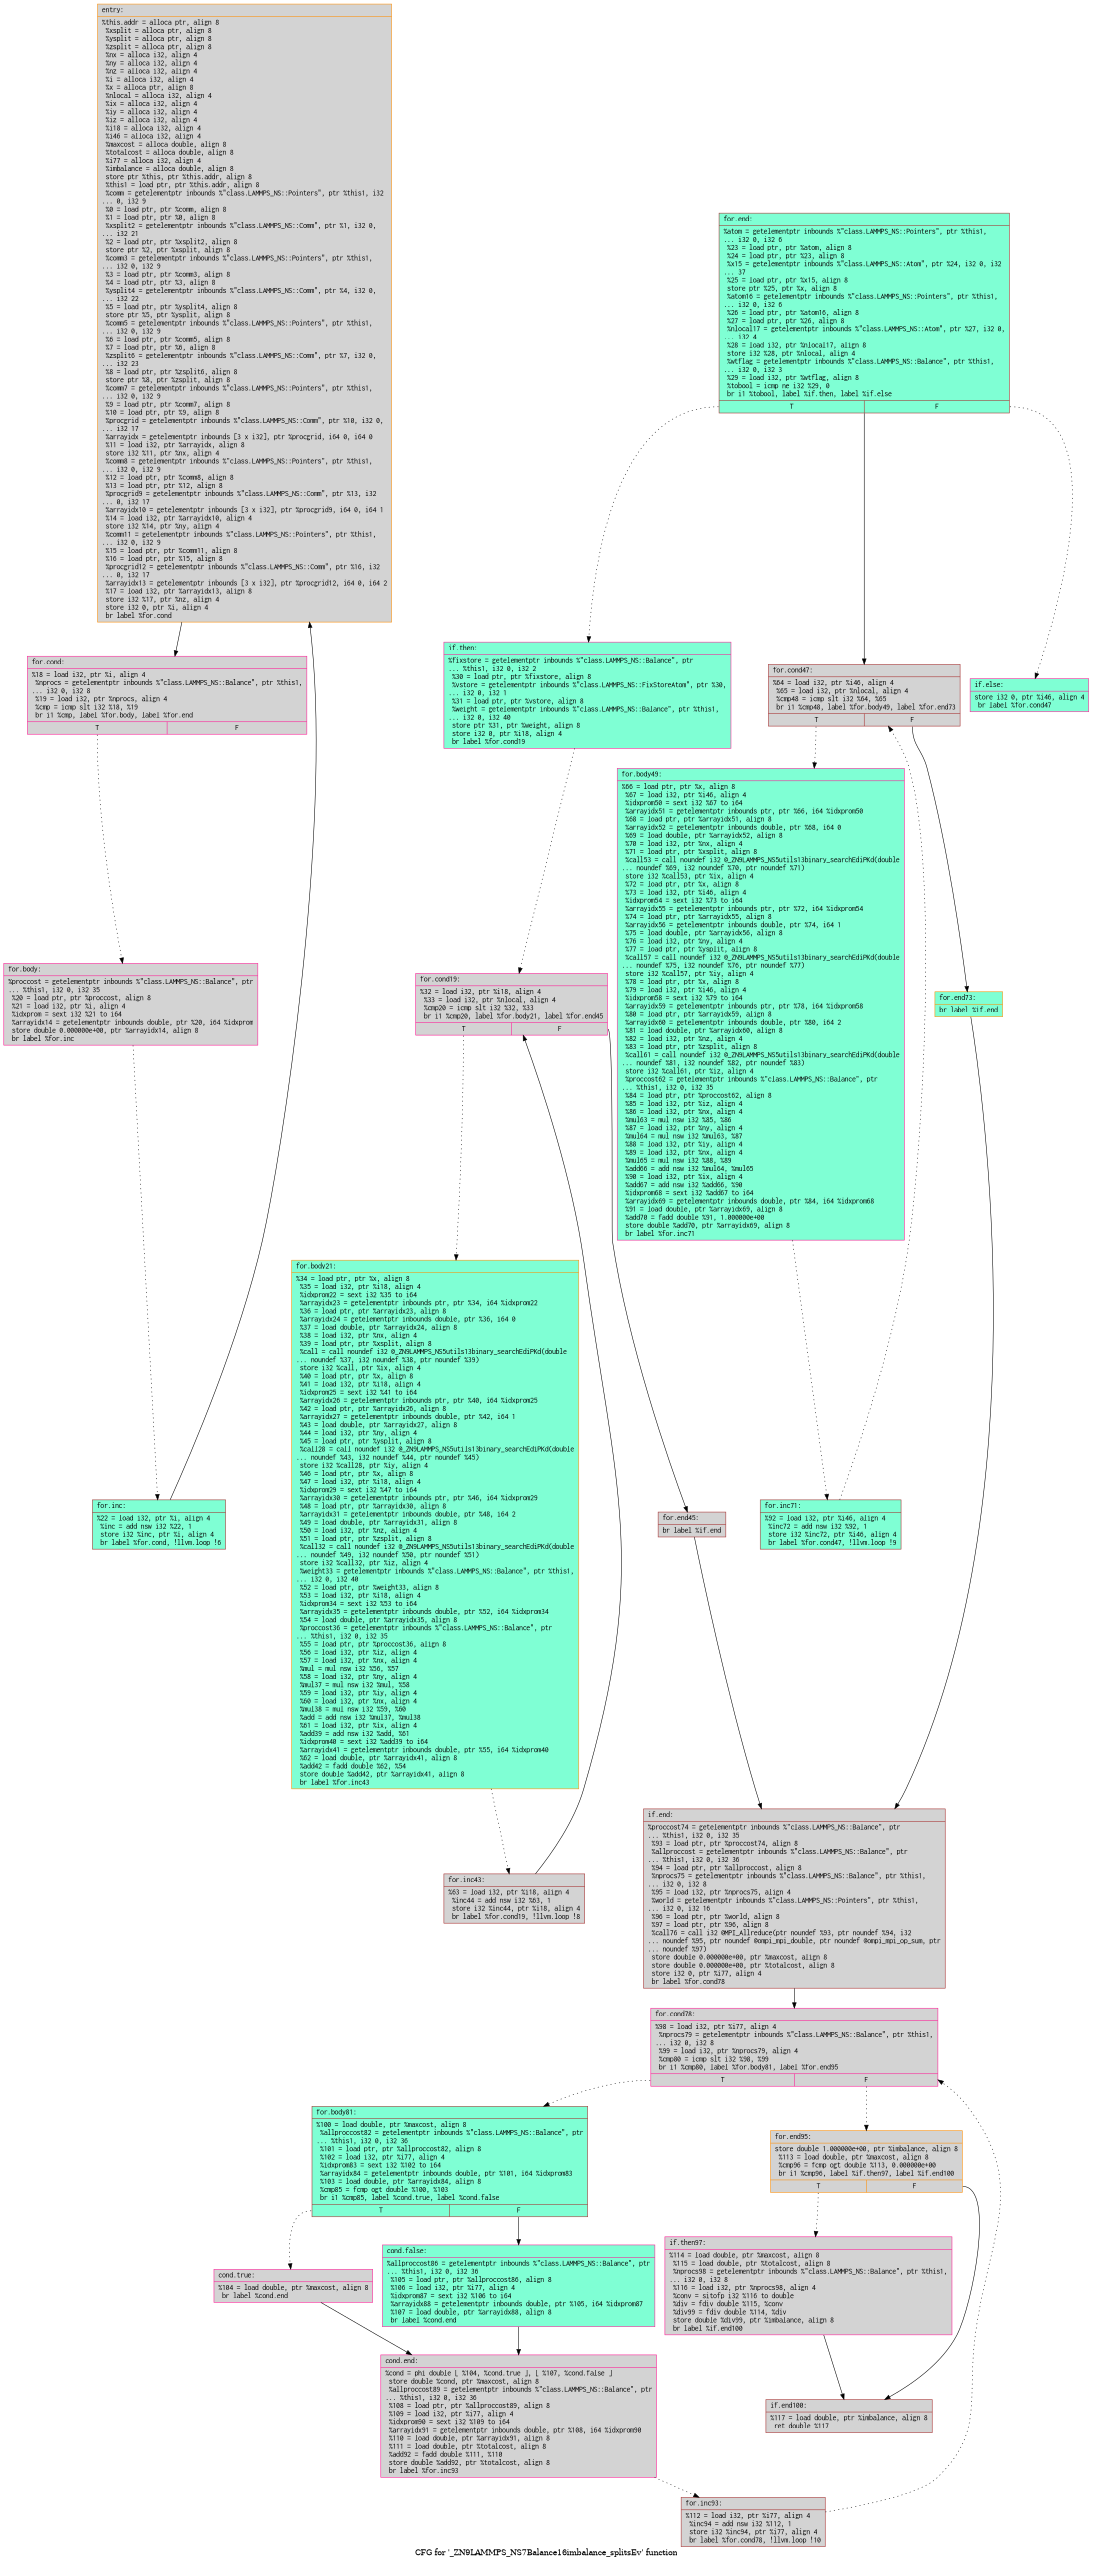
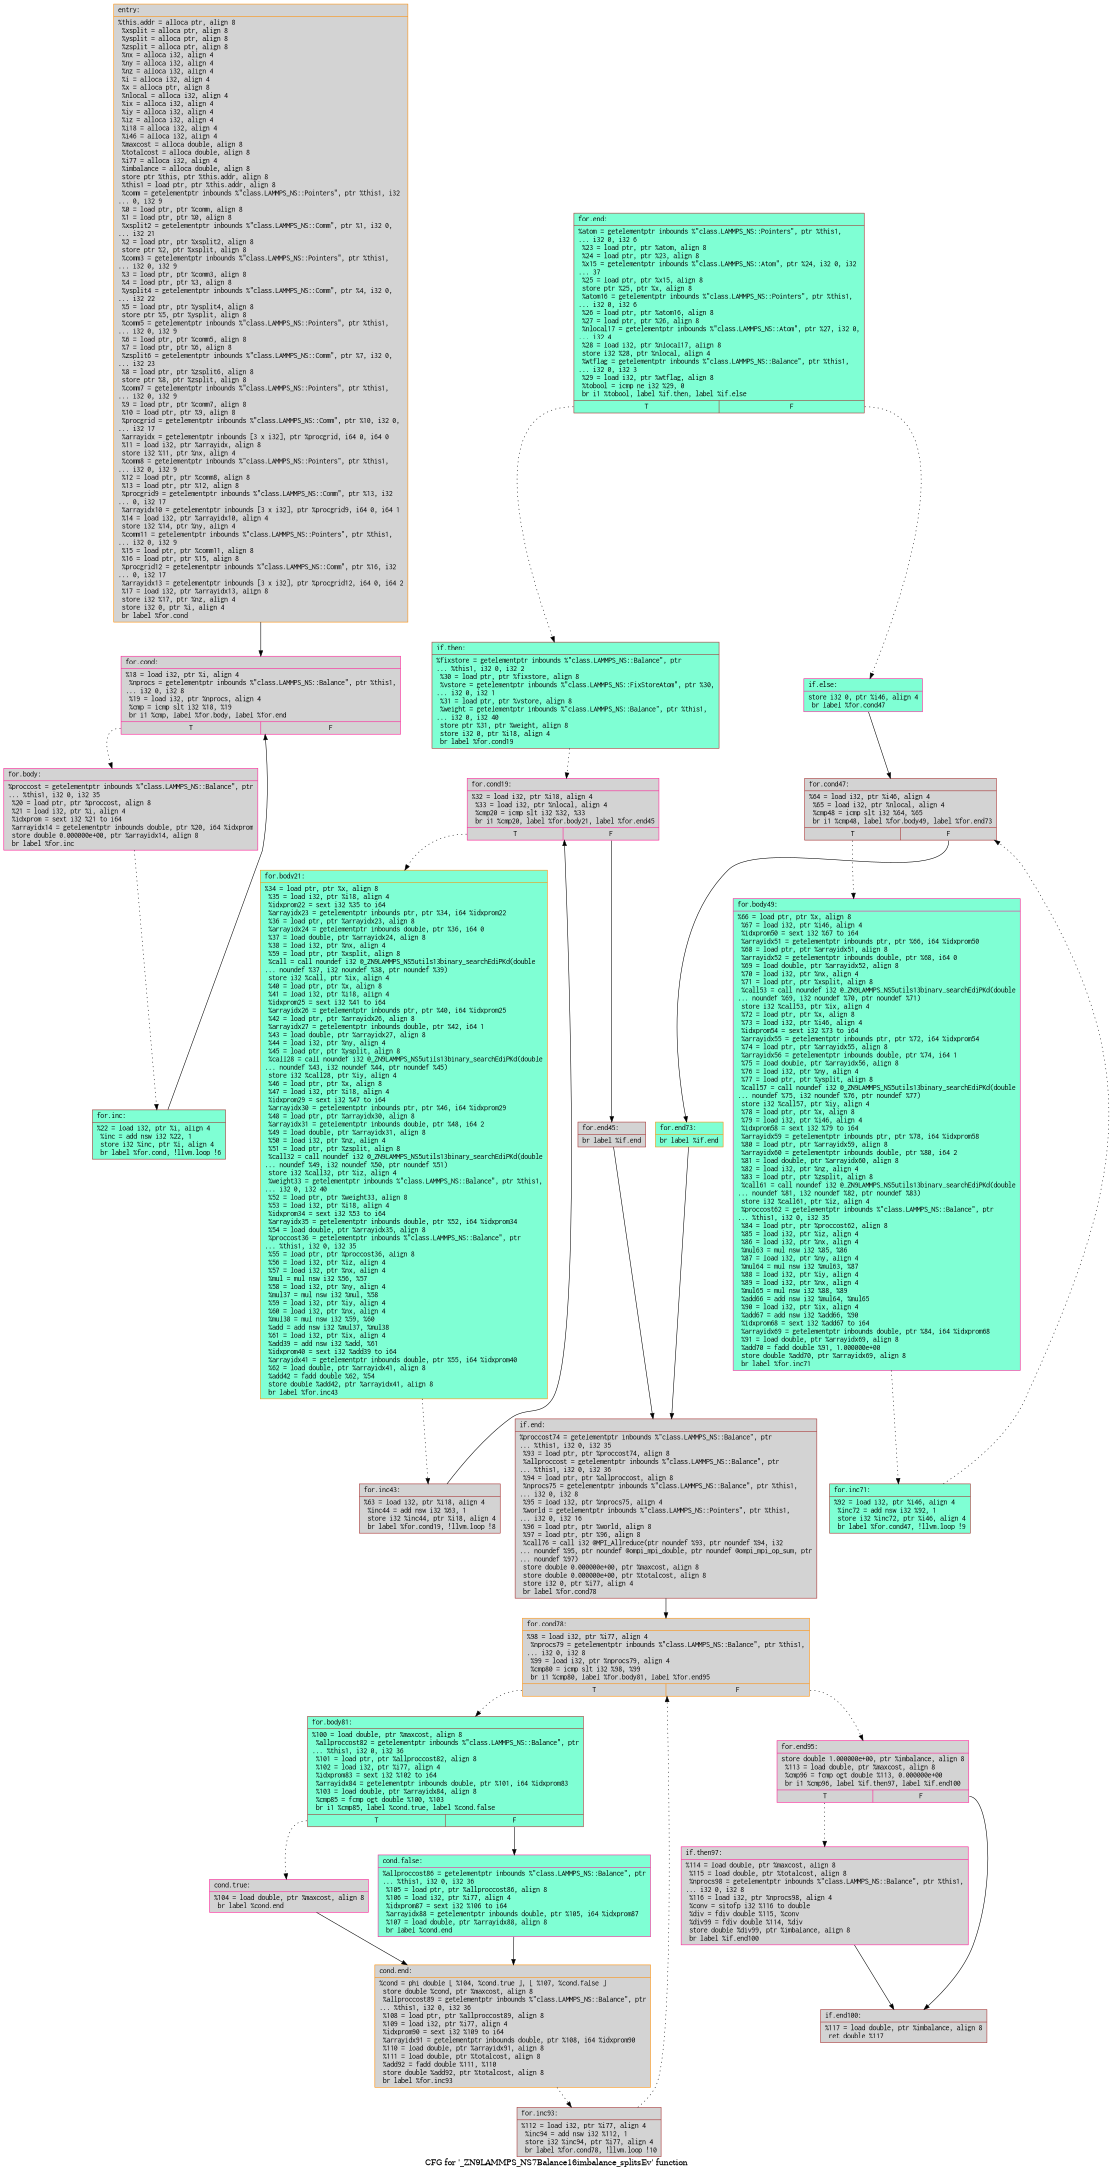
edge "for.end:" -> "for.cond47:": now "if.else:" -> "for.cond47:"
node "if.then:": color deeppink -> brown
edge "for.inc:" -> "entry:": now "for.inc:" -> "for.cond:"
node "for.body21:": text "%39 = load ptr, ptr %xsplit, align 8" -> "%59 = load ptr, ptr %xsplit, align 8"
node "for.cond78:": color deeppink -> darkorange
node "for.end95:": color darkorange -> deeppink
node "cond.end:": color deeppink -> darkorange
